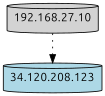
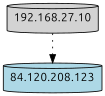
node "34.120.208.123": label "34.120.208.123" -> "84.120.208.123"
